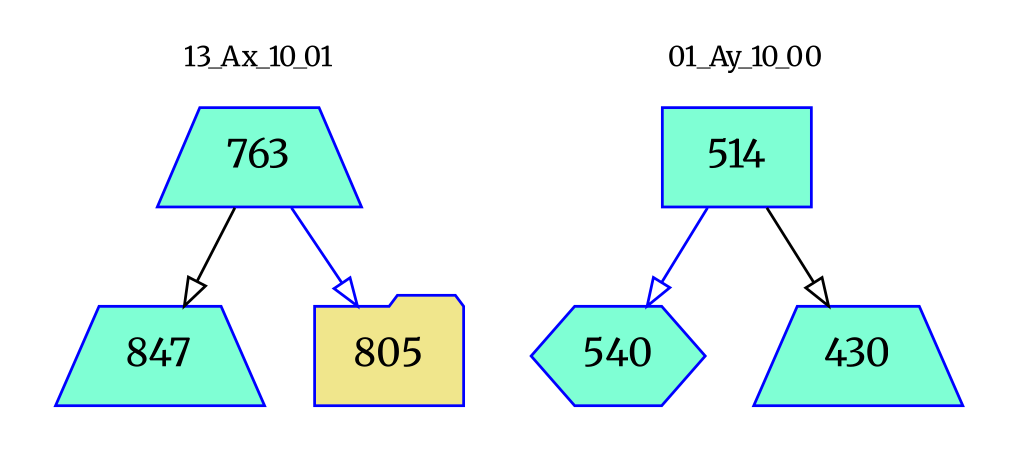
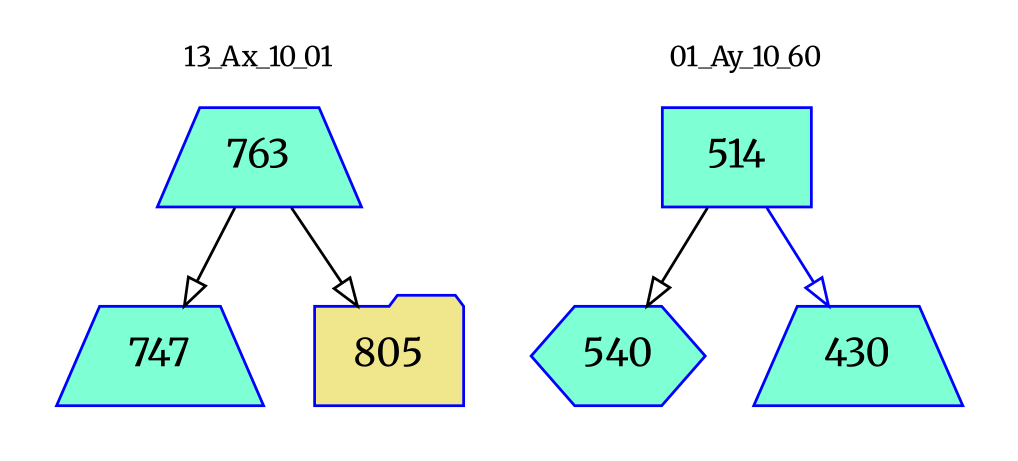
cluster "01_Ay_10_00": label "01_Ay_10_00" -> "01_Ay_10_60"
edge "763" -> "805": color blue -> black
edge "514" -> "540": color blue -> black
edge "514" -> "430": color black -> blue
node "847": label "847" -> "747"
